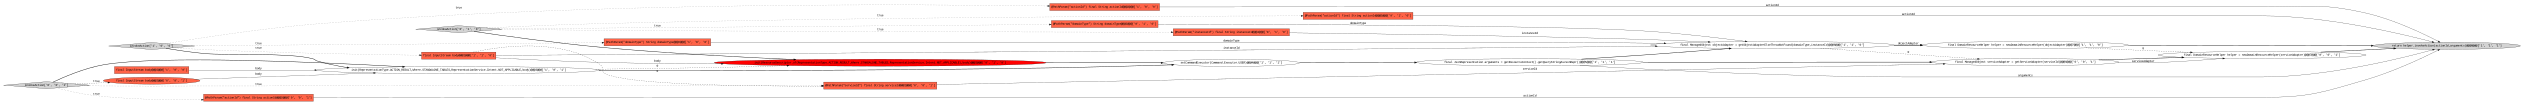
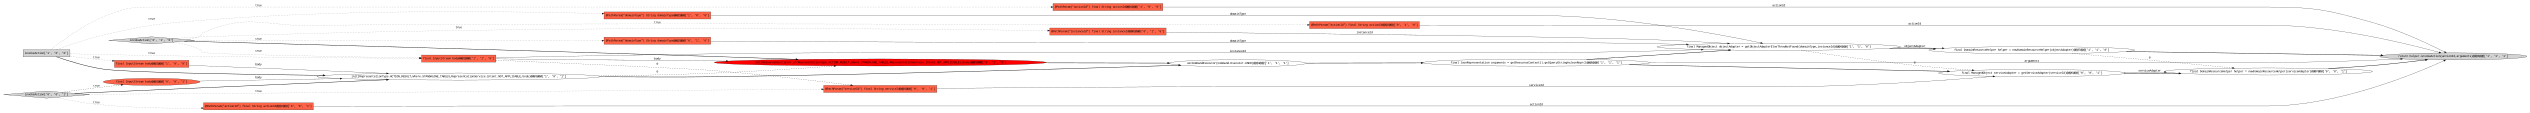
node "invokeAction['1', '0', '0']": shape diamond -> box
edge "invokeAction['0', '1', '0']" -> "final InputStream body@@@2@@@['1', '1', '0']": added, label "true"
edge "invokeAction['1', '0', '0']" -> "final InputStream body@@@2@@@['1', '0', '0']": added, label "true"
